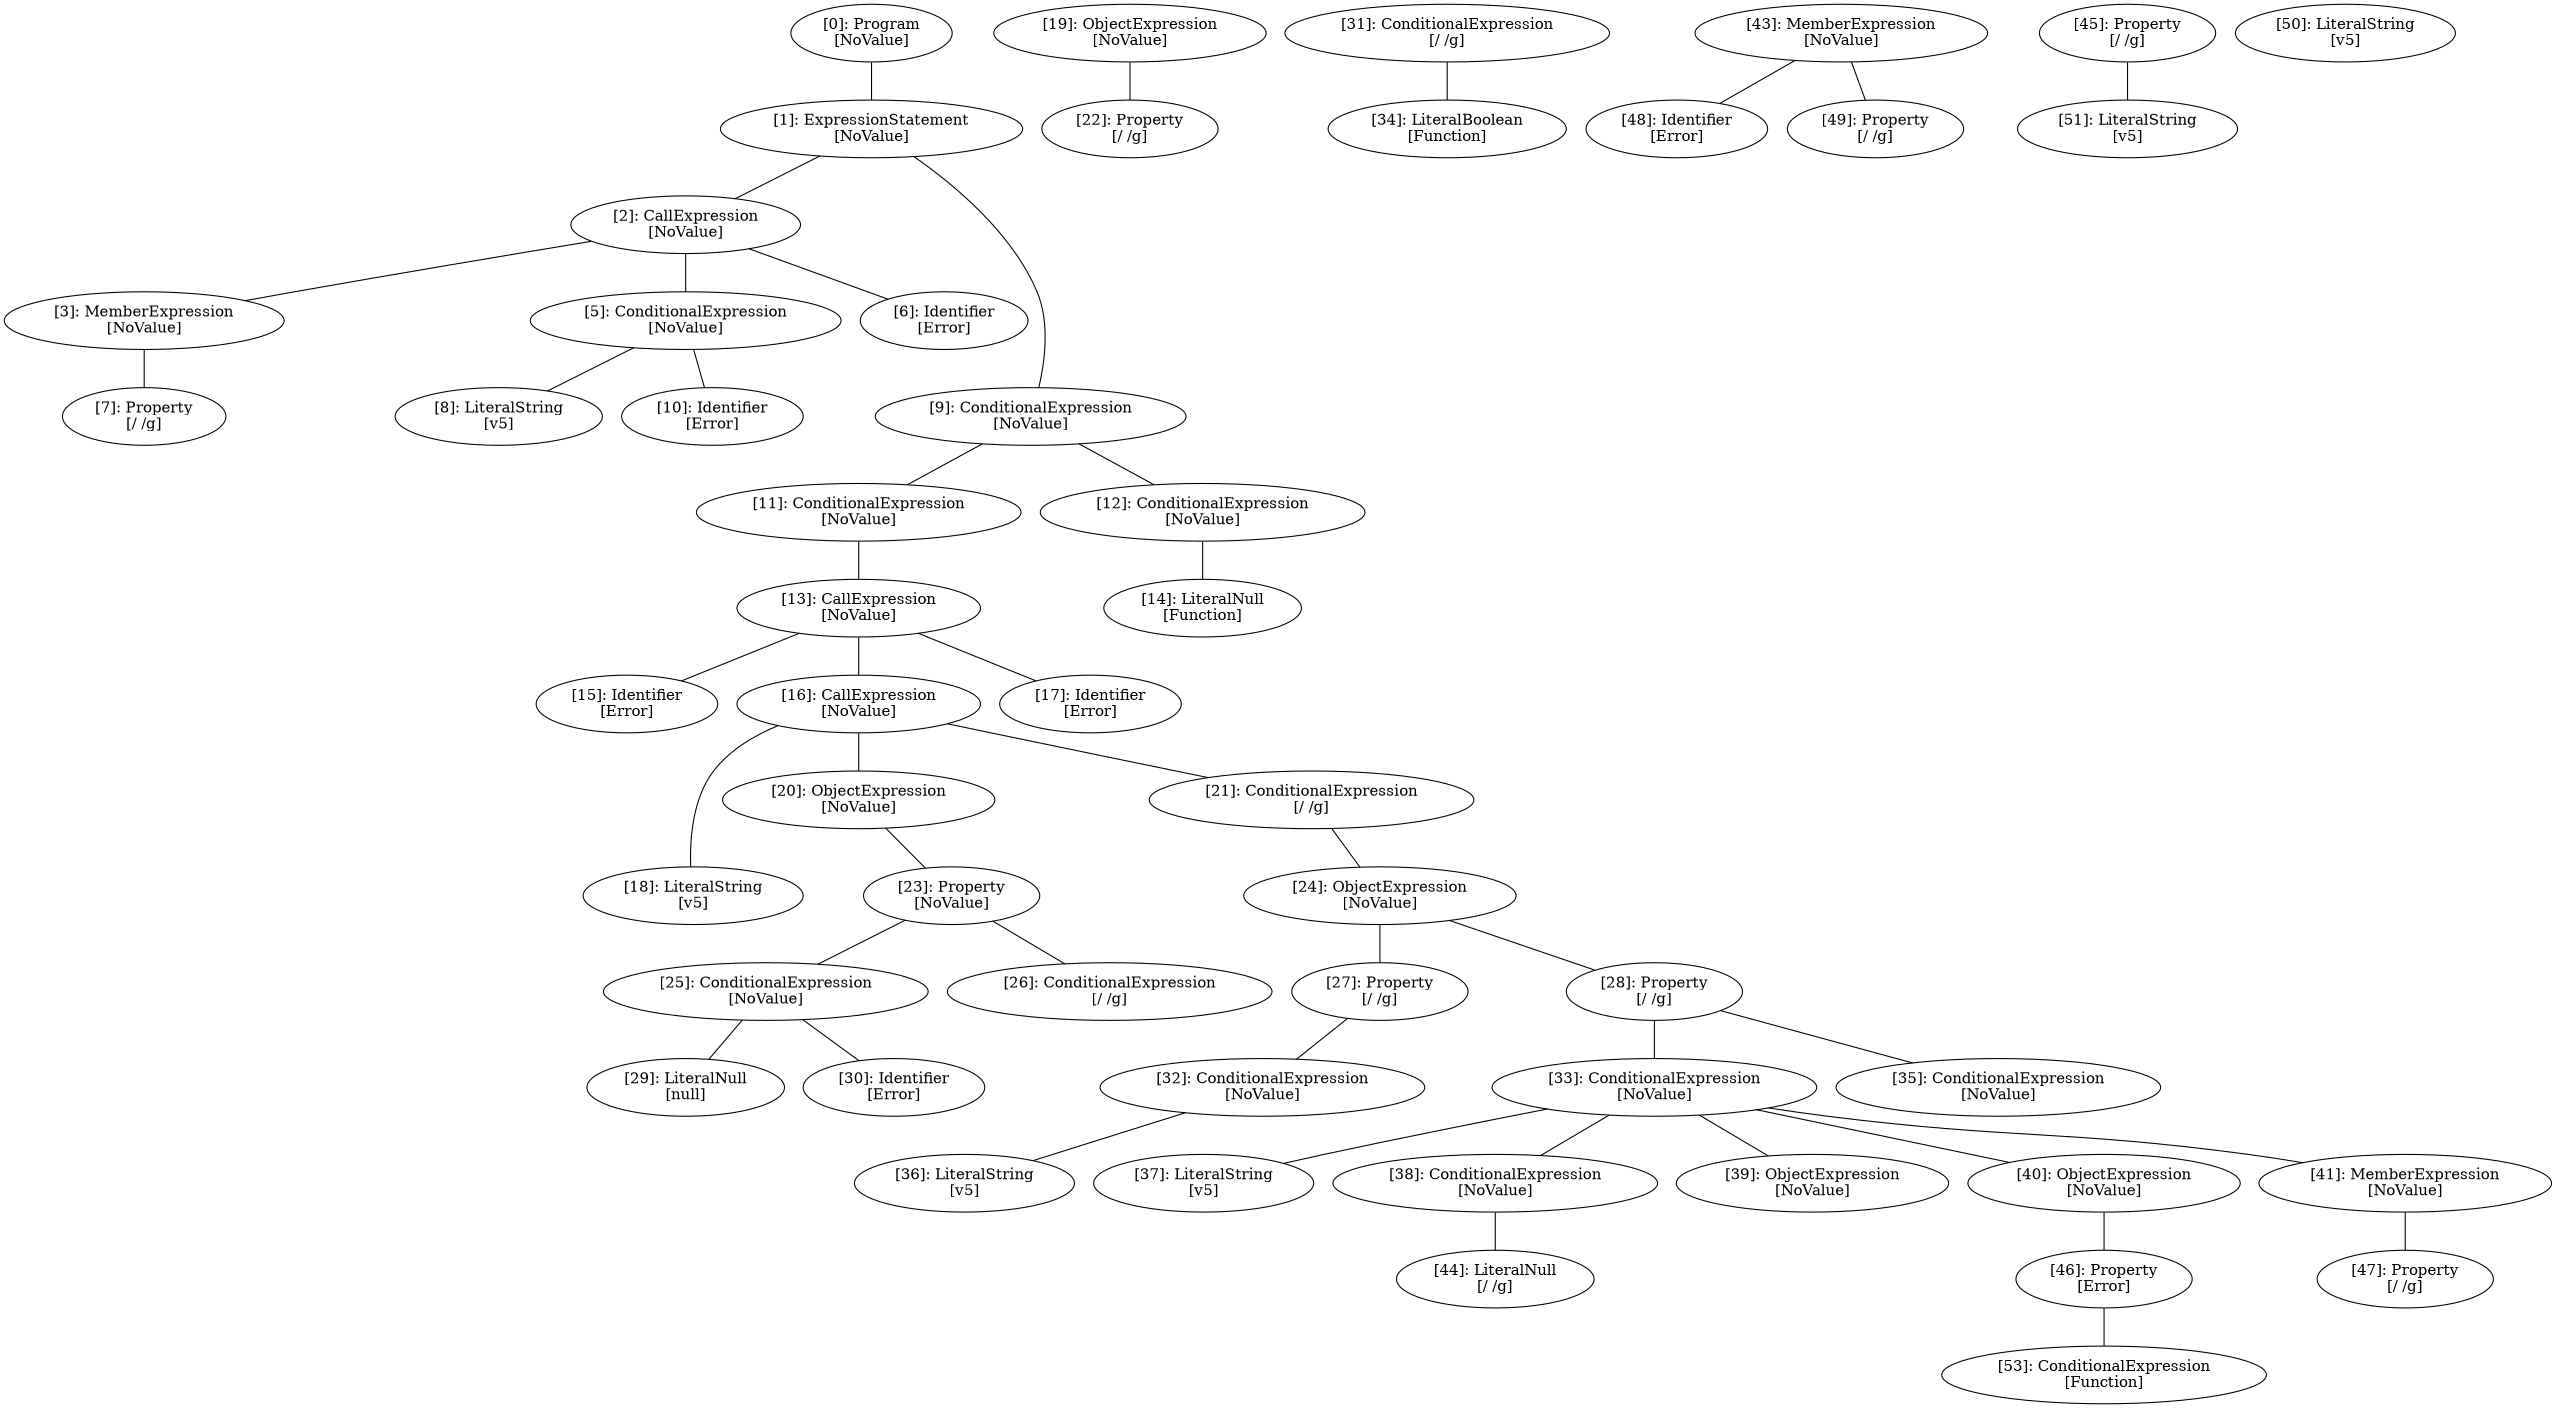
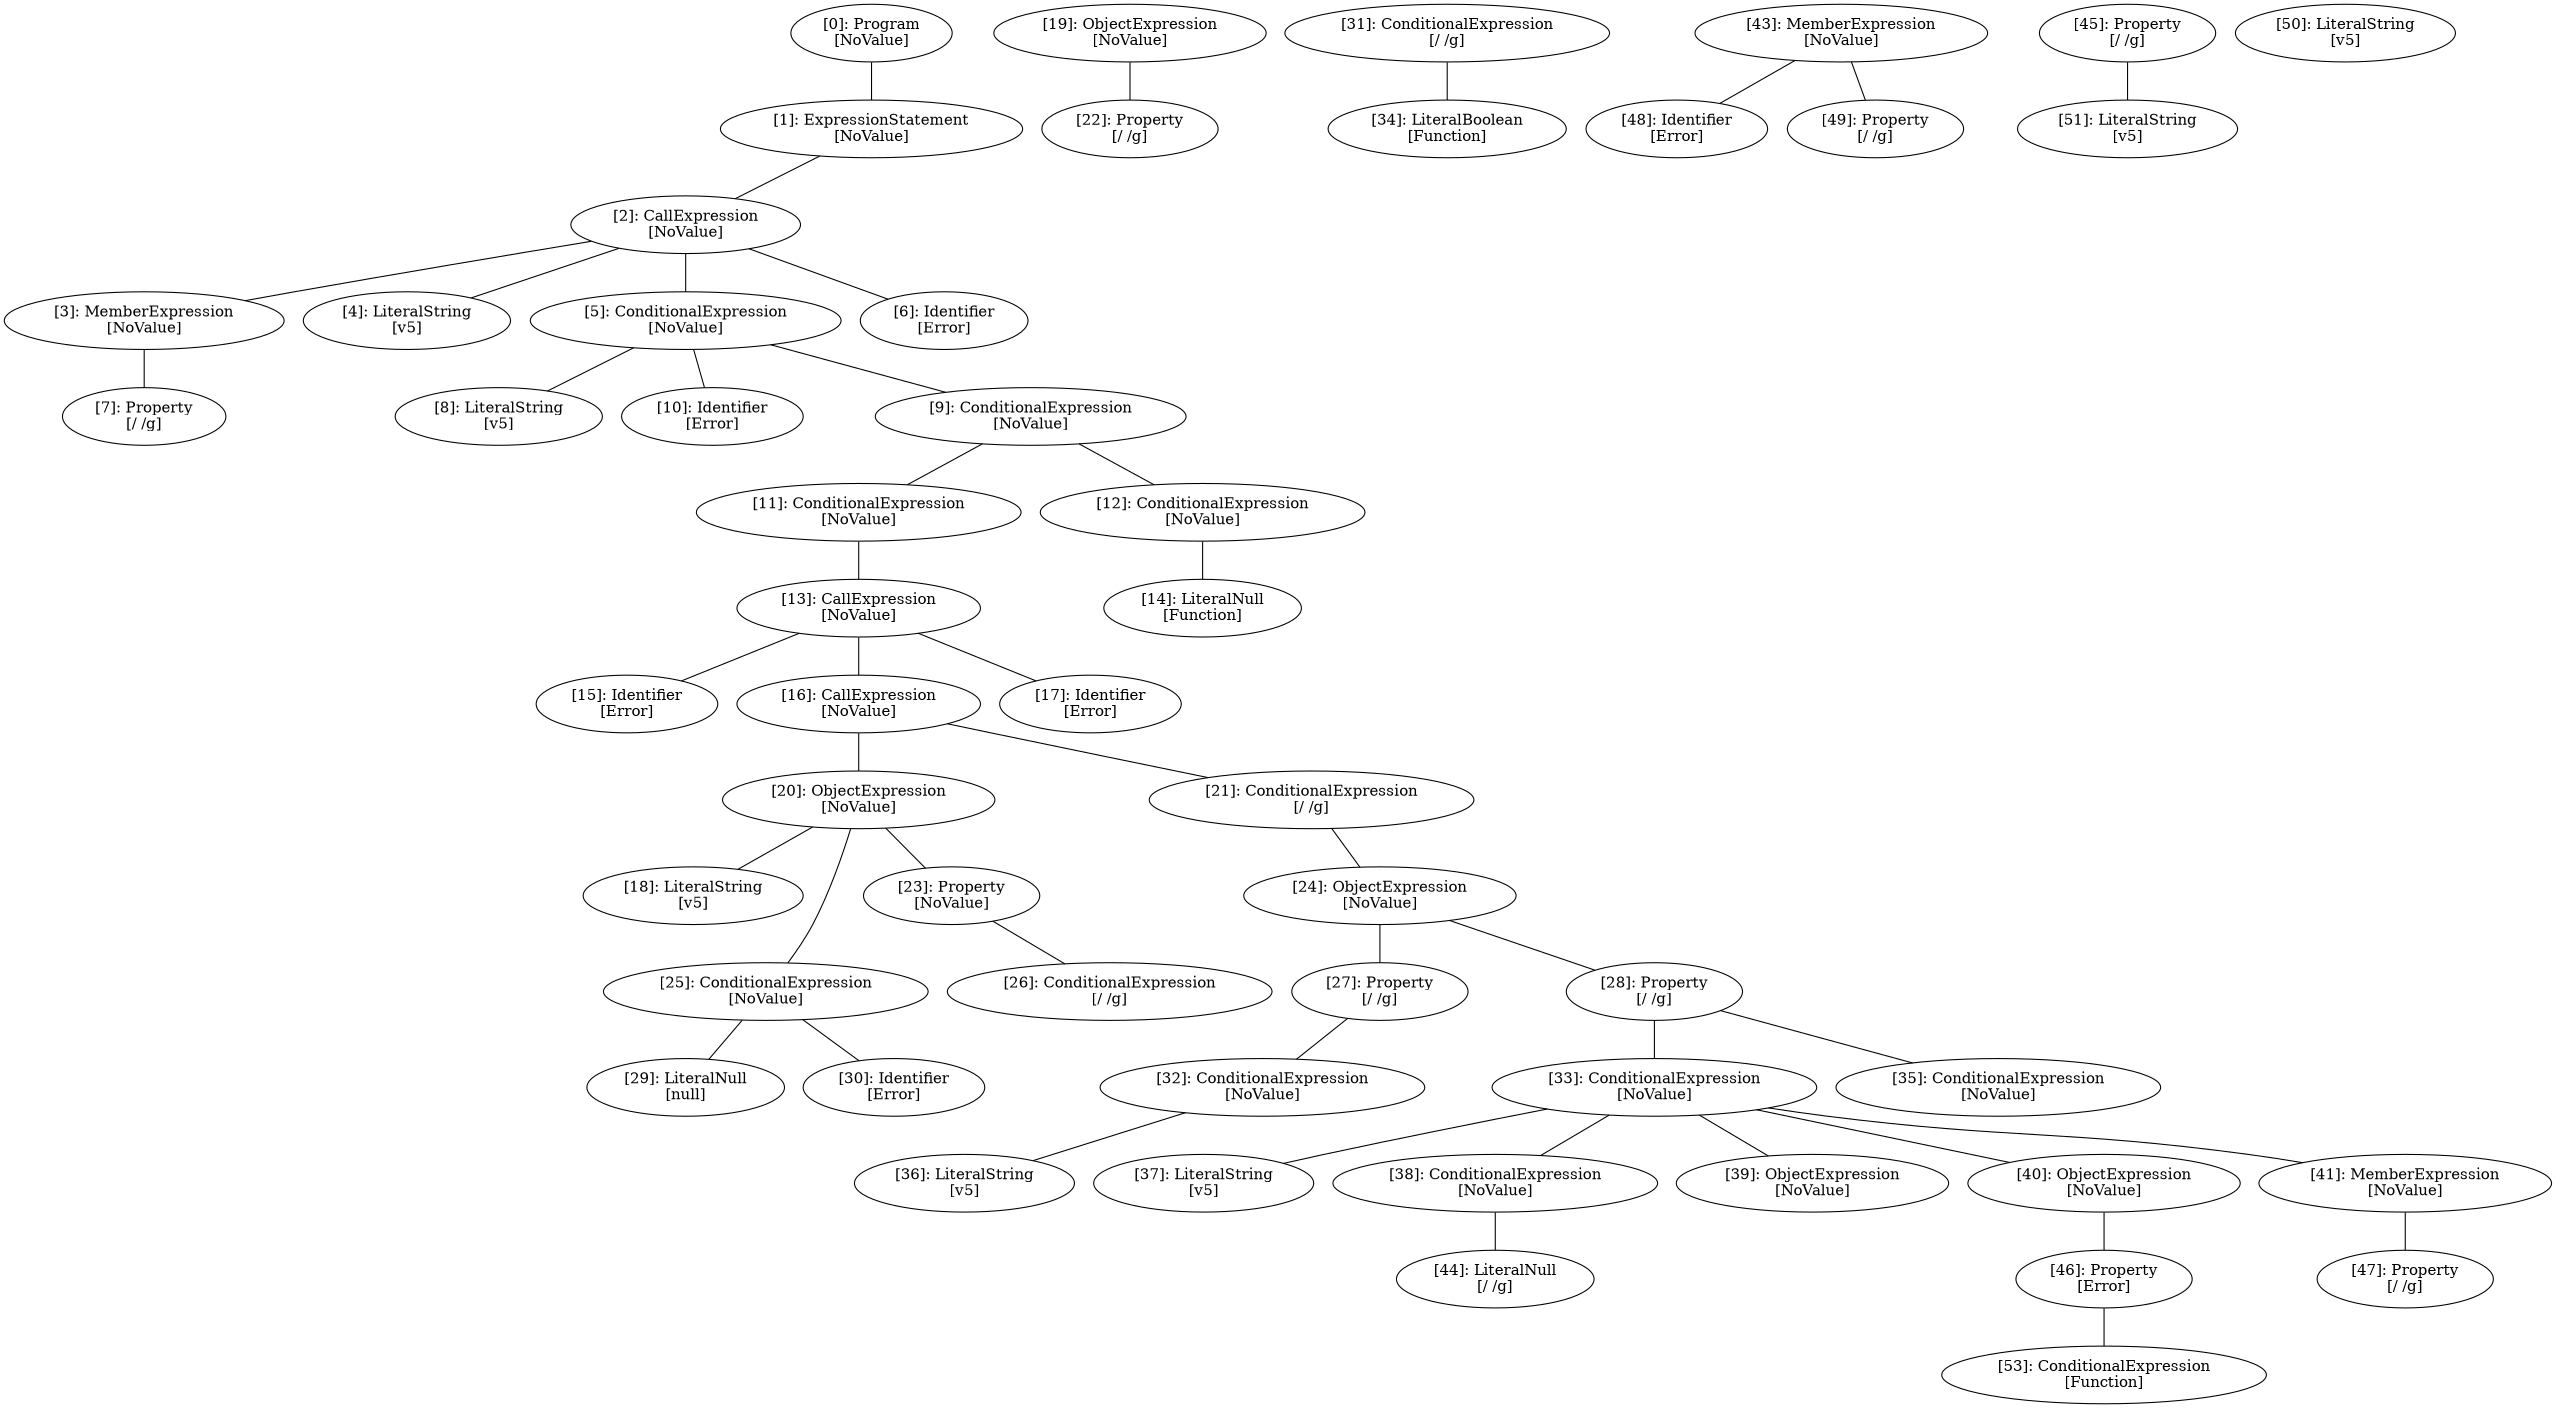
edge "[1]: ExpressionStatement [NoValue]" -- "[9]: ConditionalExpression [NoValue]": now "[5]: ConditionalExpression [NoValue]" -- "[9]: ConditionalExpression [NoValue]"
node "[4]: LiteralString [v5]": added
edge "[16]: CallExpression [NoValue]" -- "[18]: LiteralString [v5]": now "[20]: ObjectExpression [NoValue]" -- "[18]: LiteralString [v5]"
edge "[23]: Property [NoValue]" -- "[25]: ConditionalExpression [NoValue]": now "[20]: ObjectExpression [NoValue]" -- "[25]: ConditionalExpression [NoValue]"
